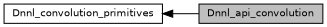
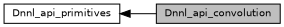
node "Dnnl_convolution_primitives": label "Dnnl_convolution_primitives" -> "Dnnl_api_primitives"
